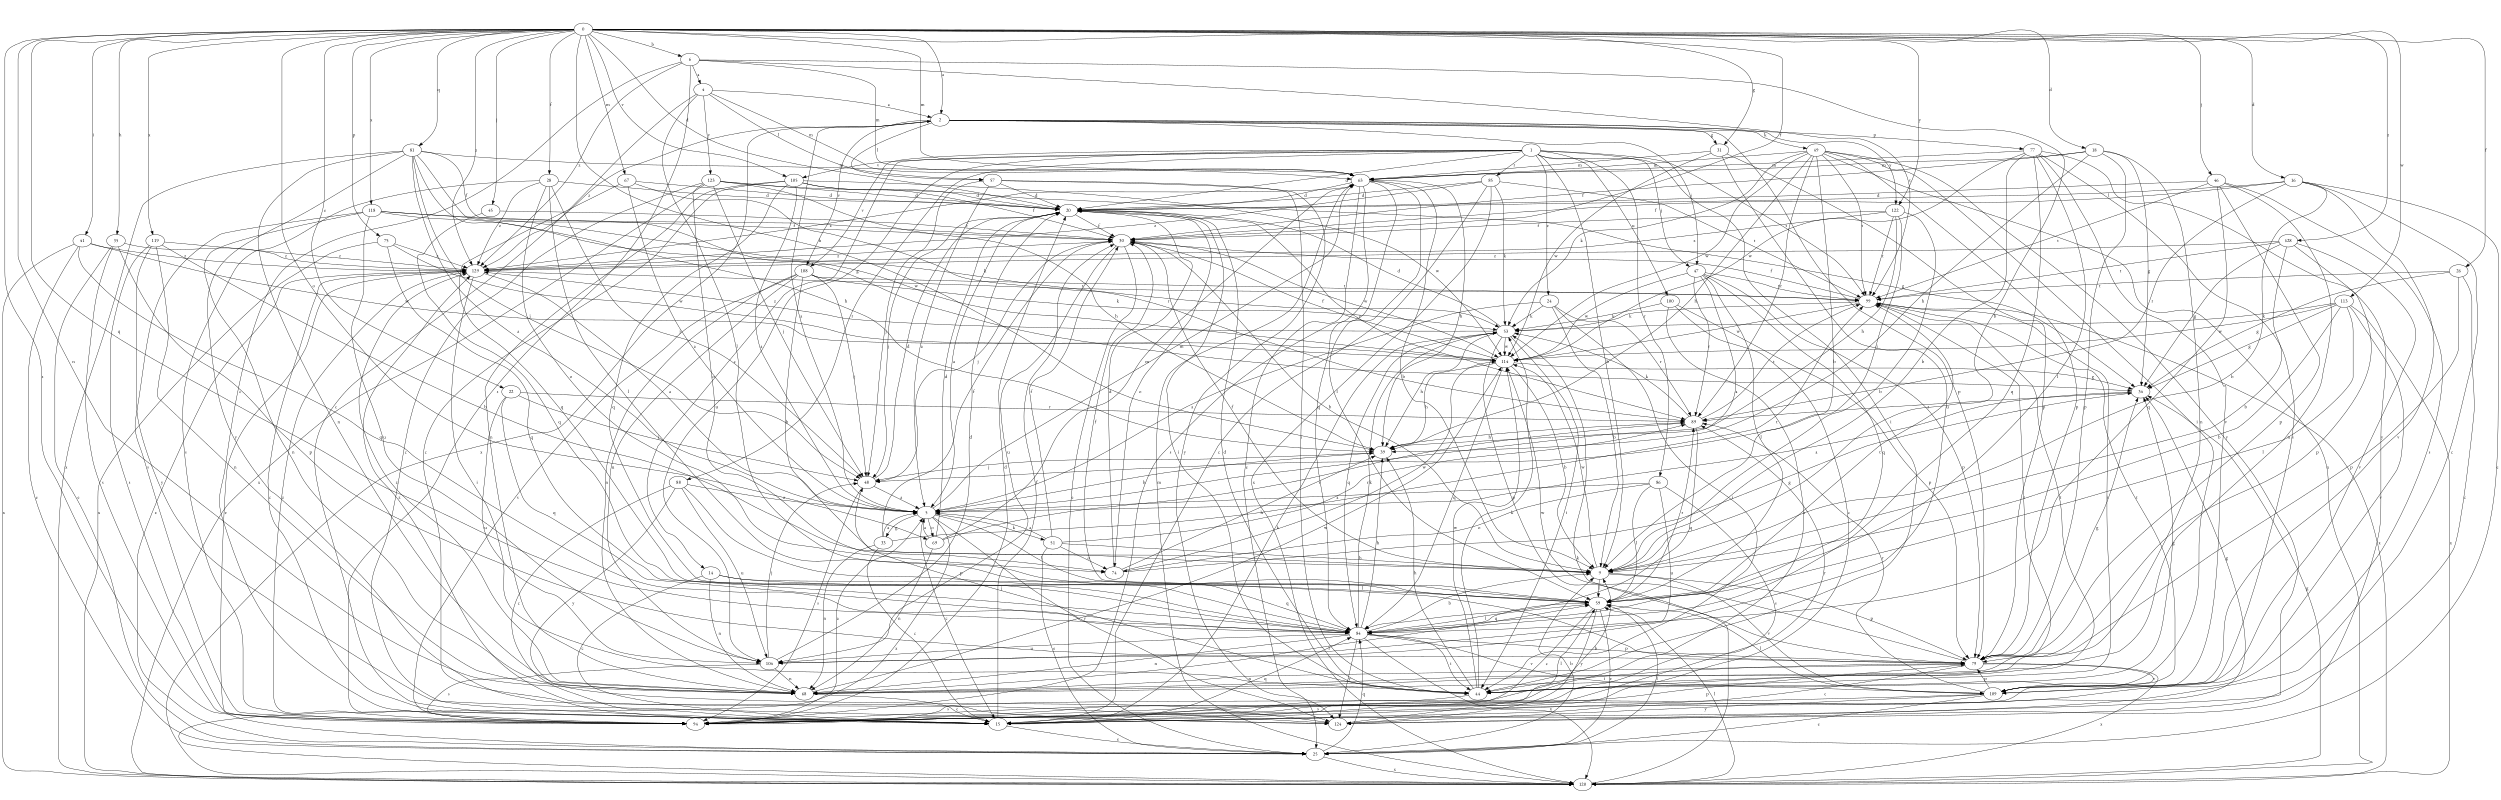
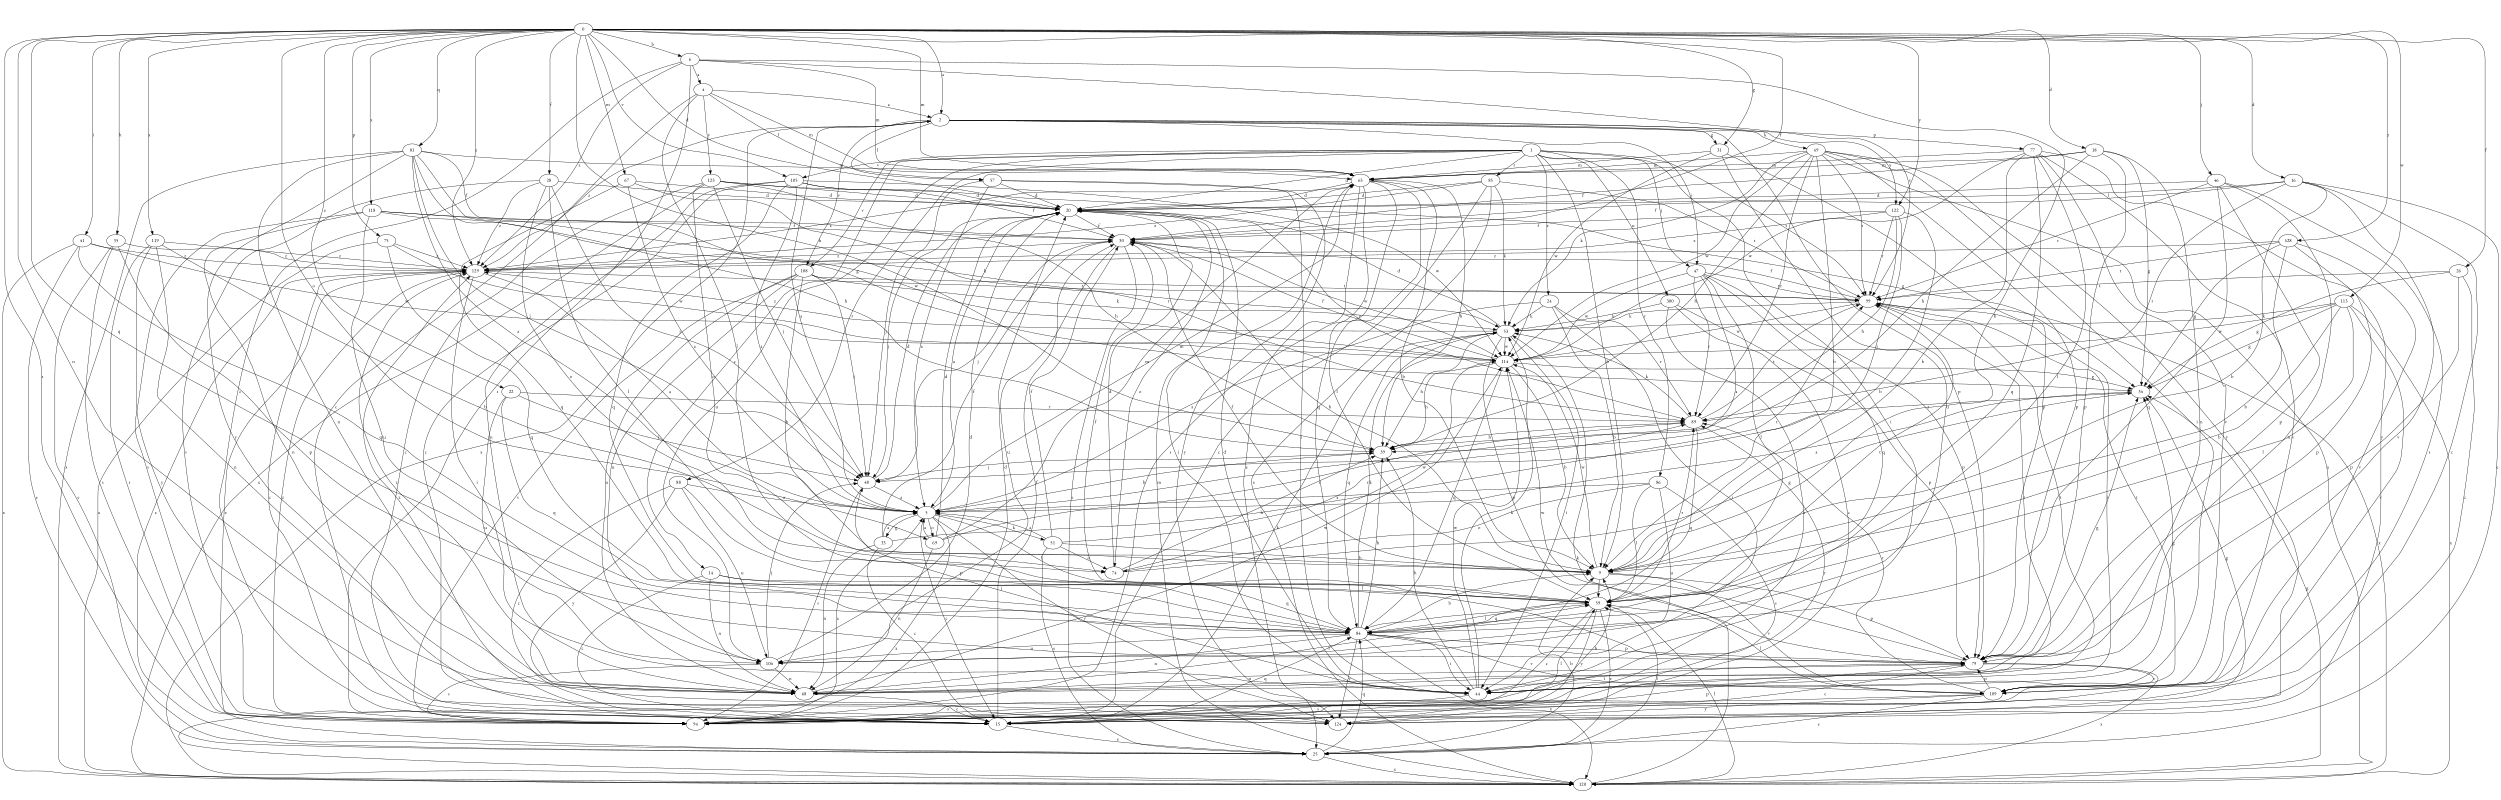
node "45": removed
node "100": label "100" -> "300"
